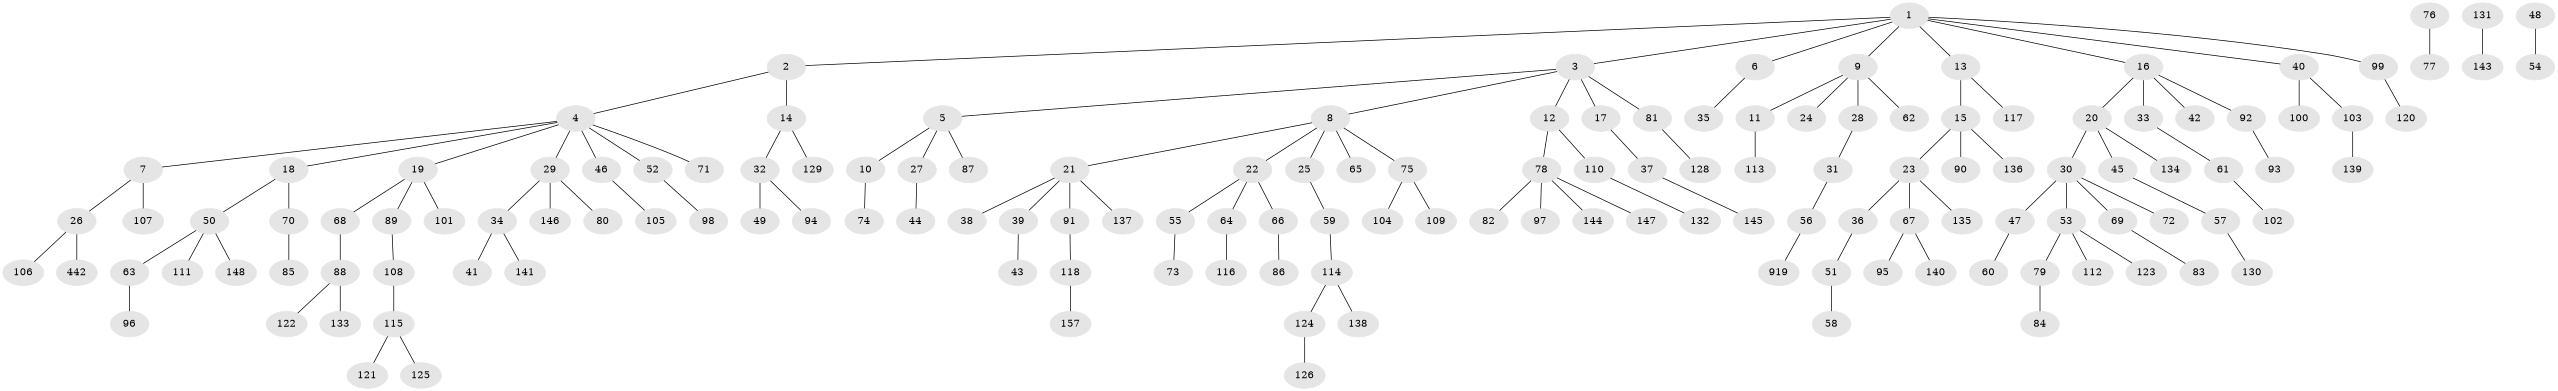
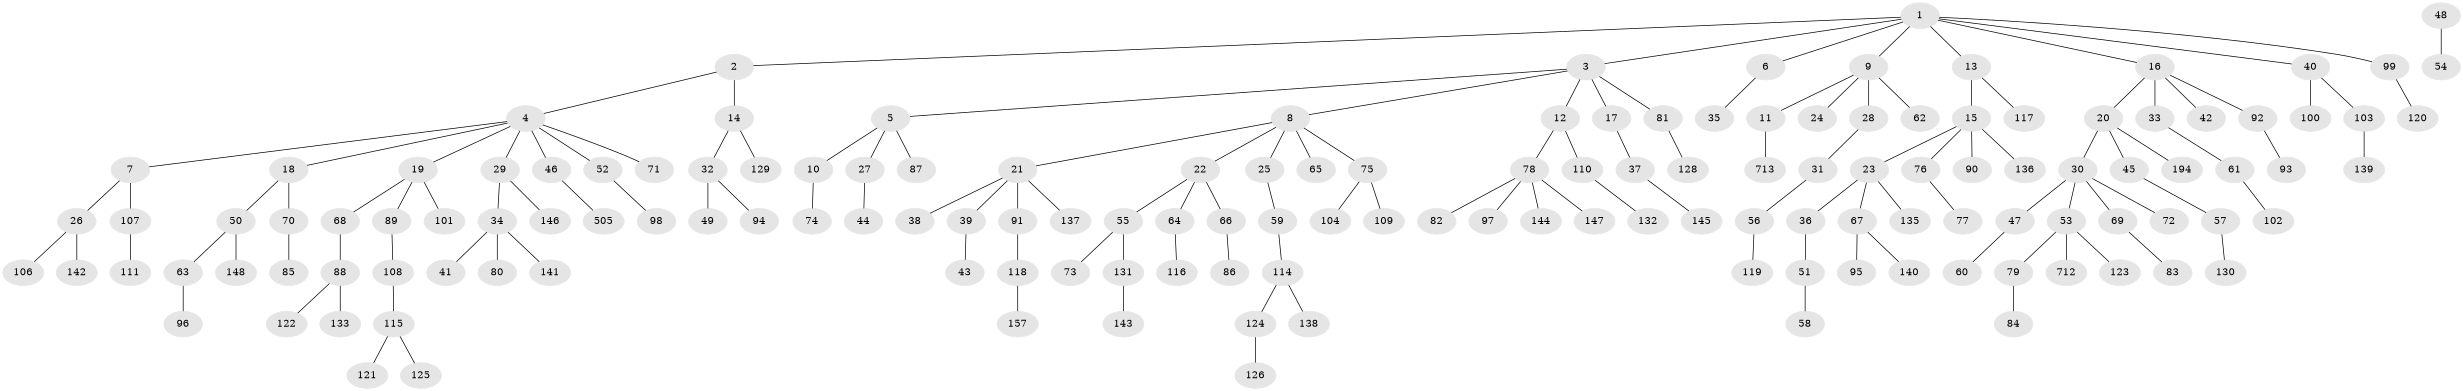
edge "15" -- "76": added
node "113": label "113" -> "713"
node "134": label "134" -> "194"
edge "29" -- "80": now "34" -- "80"
node "105": label "105" -> "505"
edge "50" -- "111": now "107" -- "111"
edge "55" -- "131": added
node "442": label "442" -> "142"
node "919": label "919" -> "119"
node "112": label "112" -> "712"
